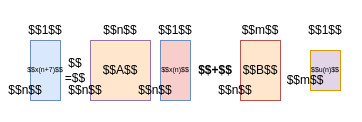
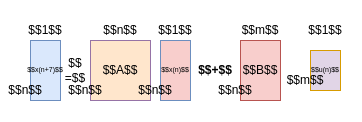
node "$$B$$": fillcolor #ffe6cc -> #f8cecc
